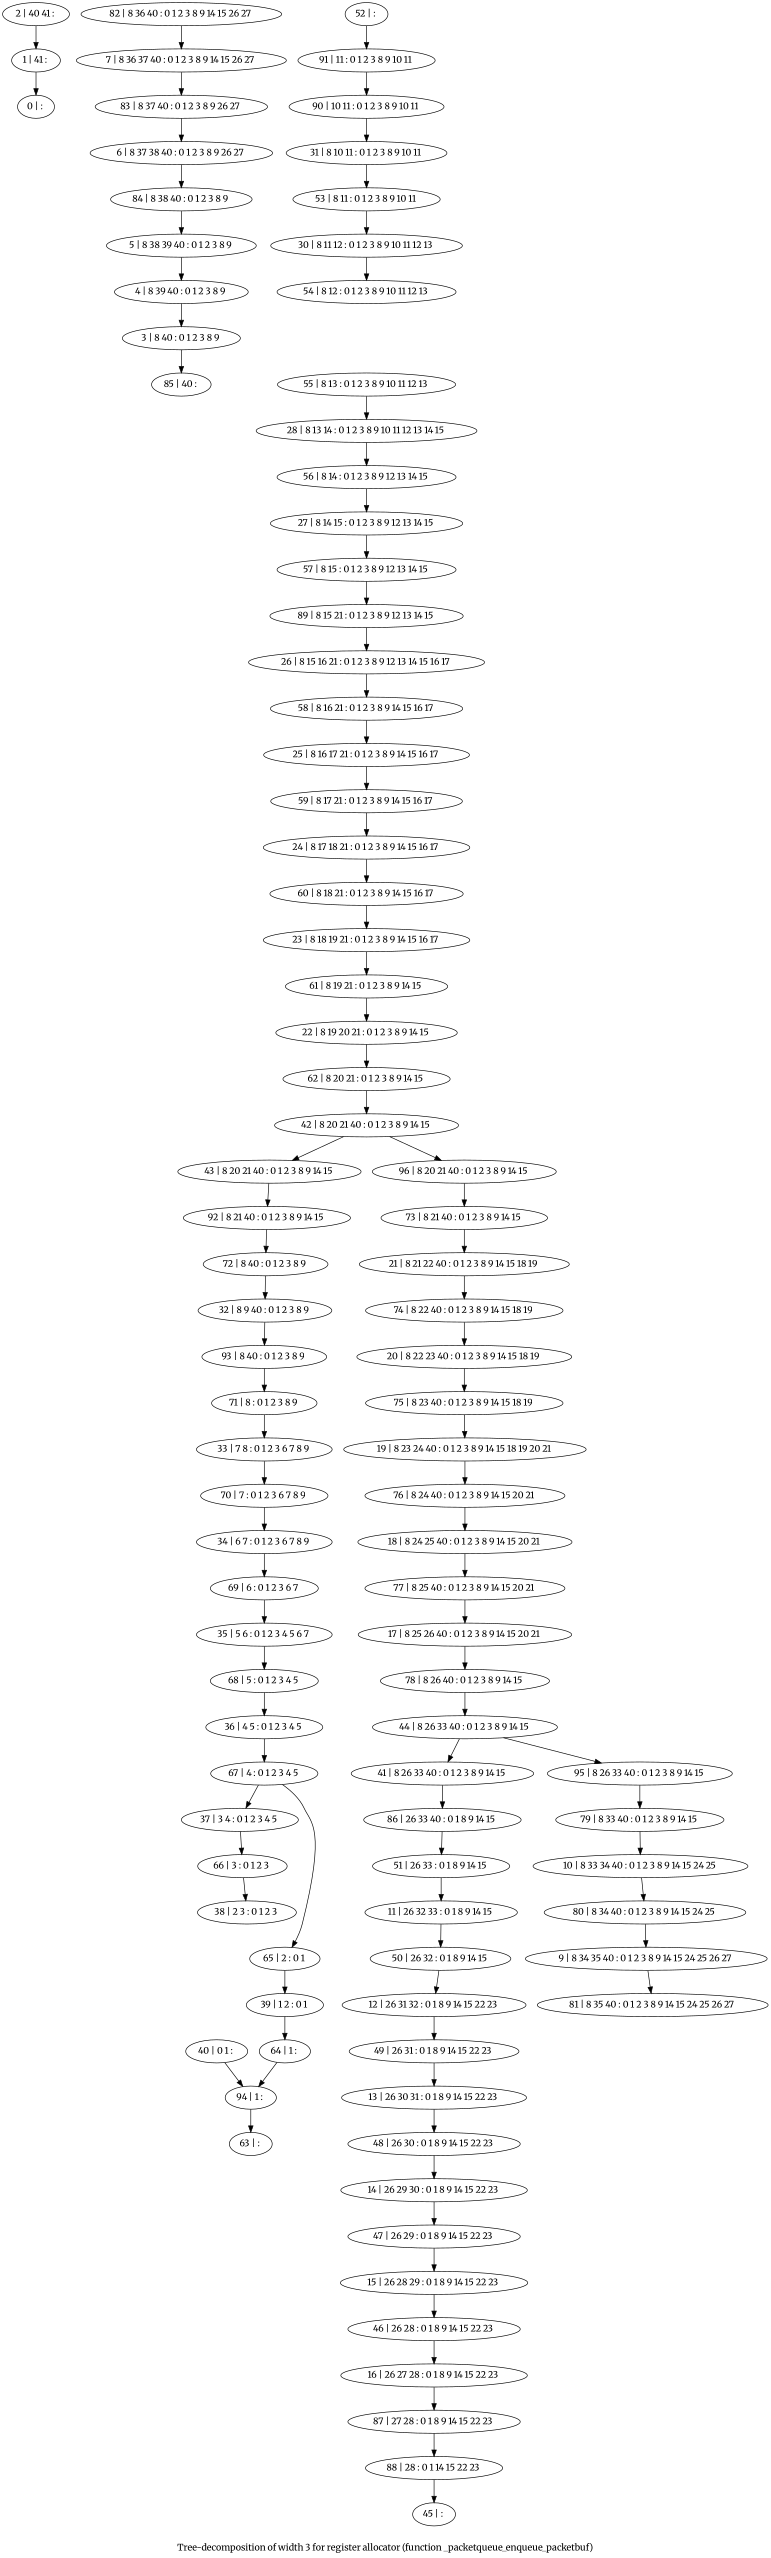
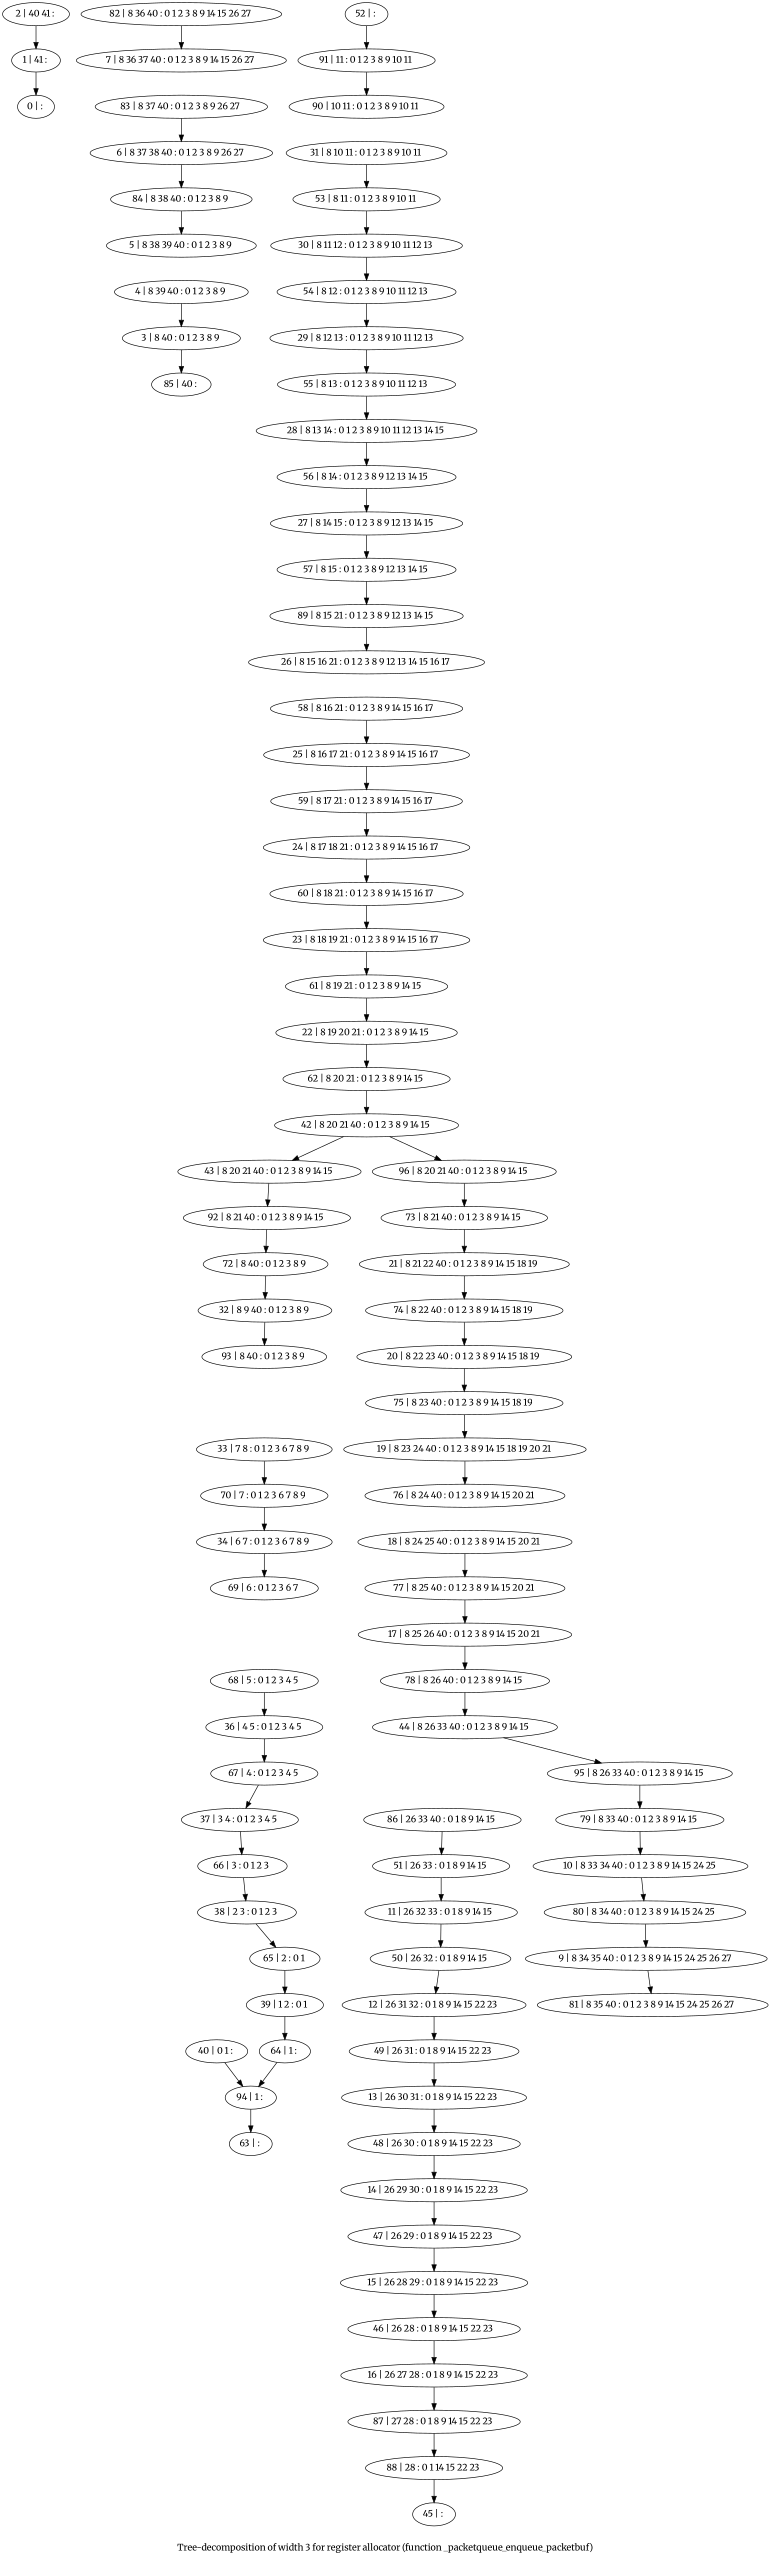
edge "7 | 8 36 37 40 : 0 1 2 3 8 9 14 15 26 27" -> "83 | 8 37 40 : 0 1 2 3 8 9 26 27": removed
edge "90 | 10 11 : 0 1 2 3 8 9 10 11" -> "31 | 8 10 11 : 0 1 2 3 8 9 10 11": removed
edge "5 | 8 38 39 40 : 0 1 2 3 8 9" -> "4 | 8 39 40 : 0 1 2 3 8 9": removed
node "29 | 8 12 13 : 0 1 2 3 8 9 10 11 12 13": added
edge "26 | 8 15 16 21 : 0 1 2 3 8 9 12 13 14 15 16 17" -> "58 | 8 16 21 : 0 1 2 3 8 9 14 15 16 17": removed
node "71 | 8 : 0 1 2 3 8 9": removed
edge "76 | 8 24 40 : 0 1 2 3 8 9 14 15 20 21" -> "18 | 8 24 25 40 : 0 1 2 3 8 9 14 15 20 21": removed
node "35 | 5 6 : 0 1 2 3 4 5 6 7": removed
node "41 | 8 26 33 40 : 0 1 2 3 8 9 14 15": removed
edge "67 | 4 : 0 1 2 3 4 5" -> "65 | 2 : 0 1": now "38 | 2 3 : 0 1 2 3" -> "65 | 2 : 0 1"
